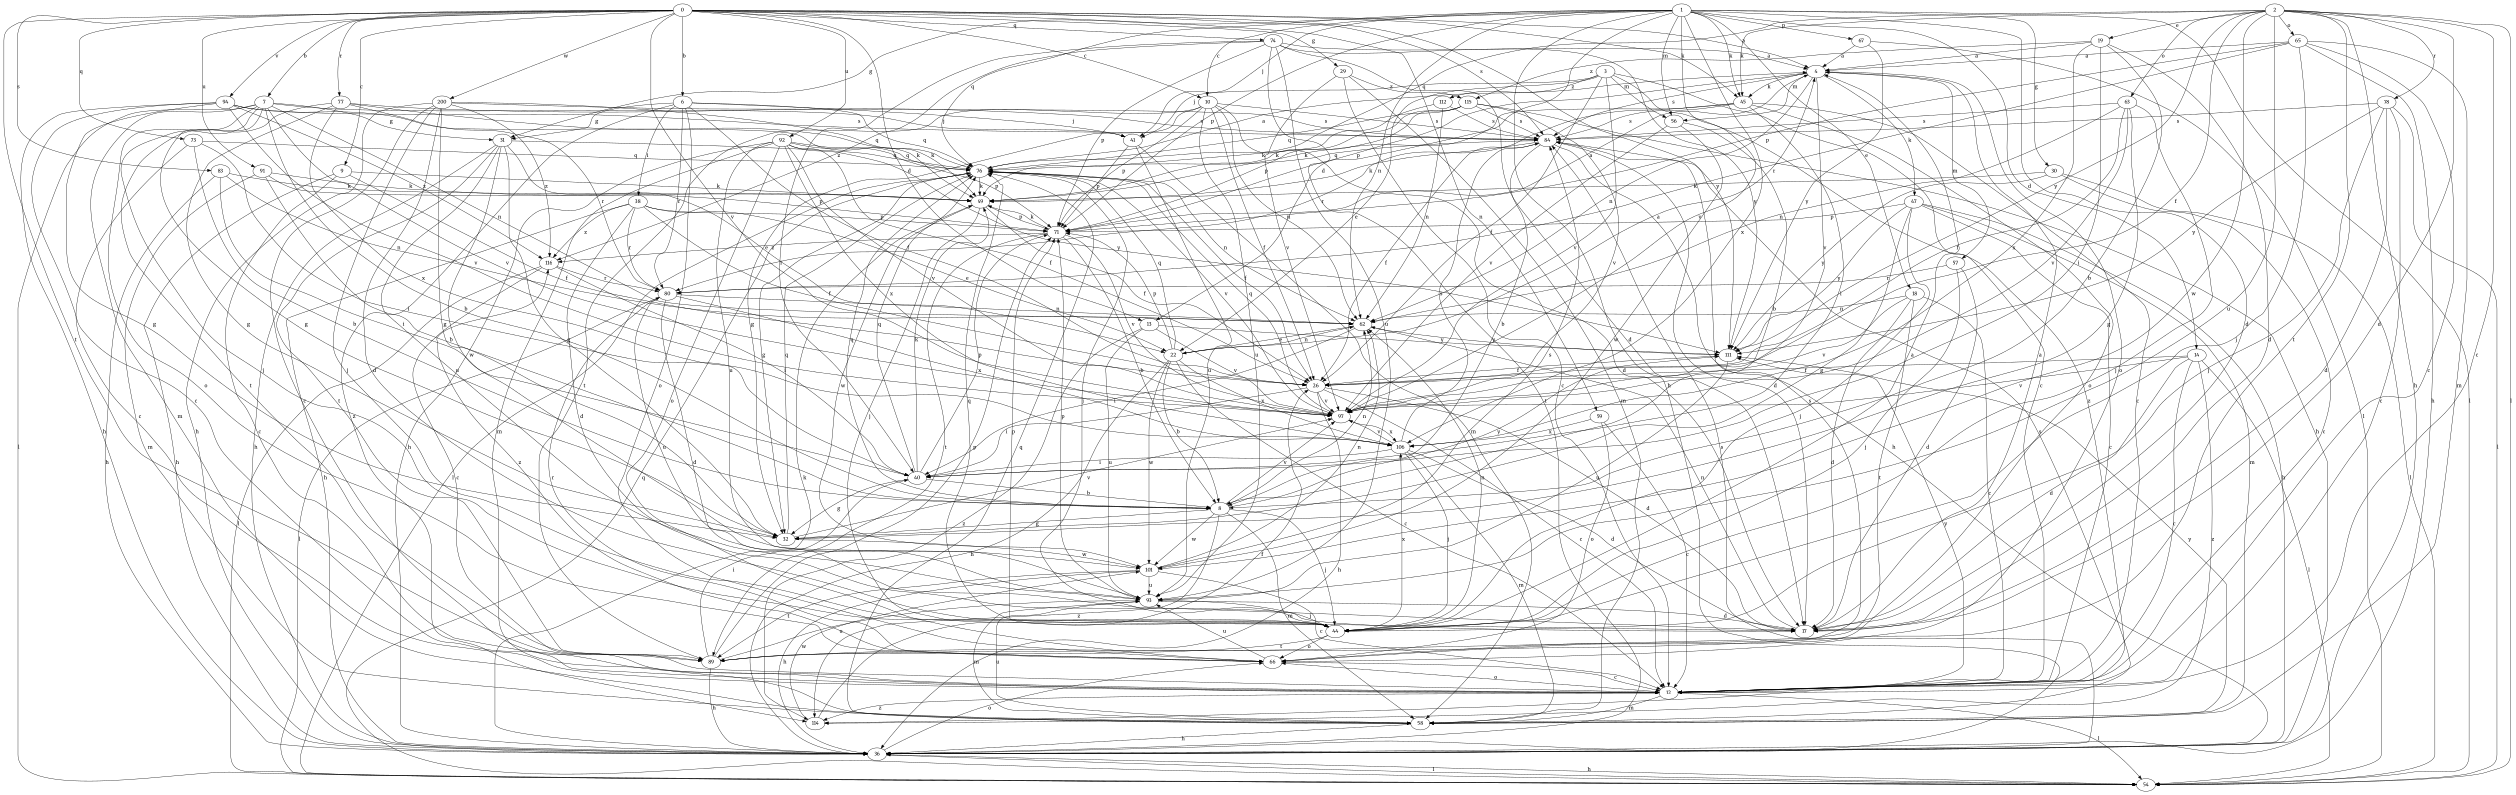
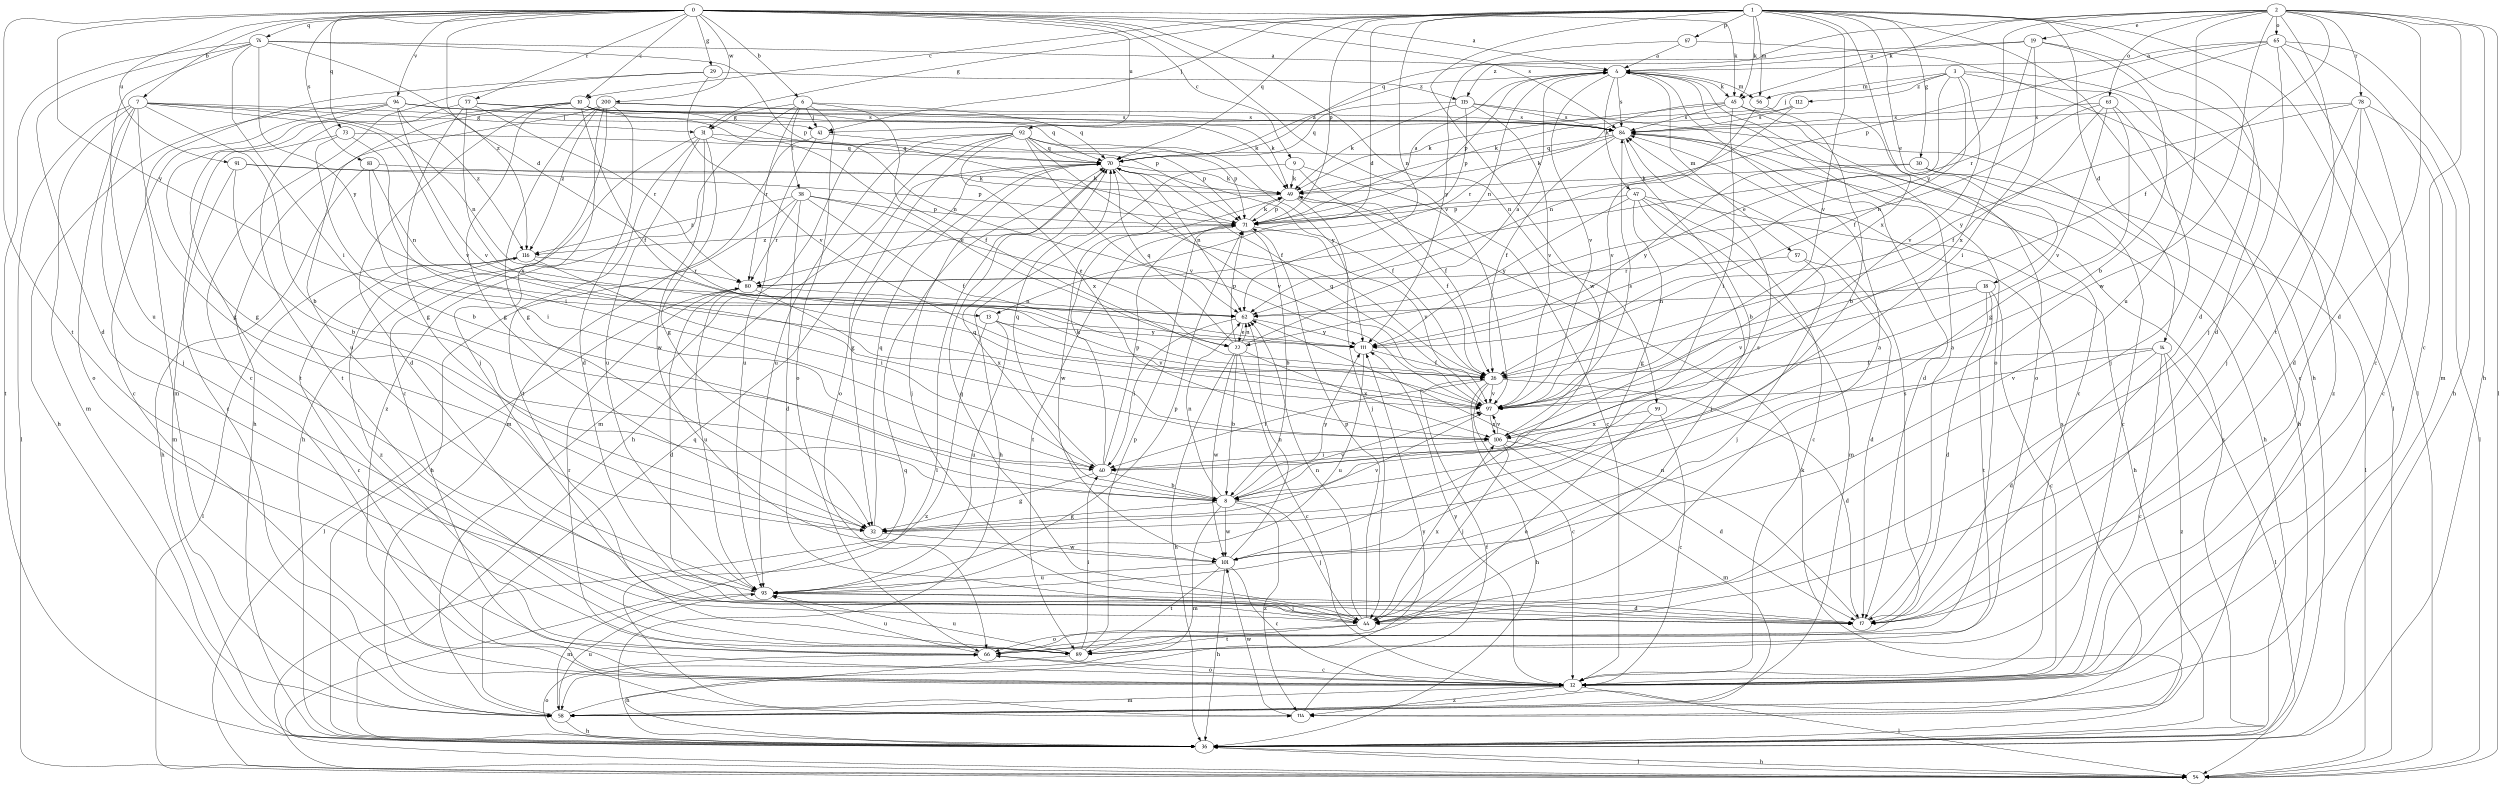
node "76": label "76" -> "70"
edge "56" -> "101": now "1" -> "101"
